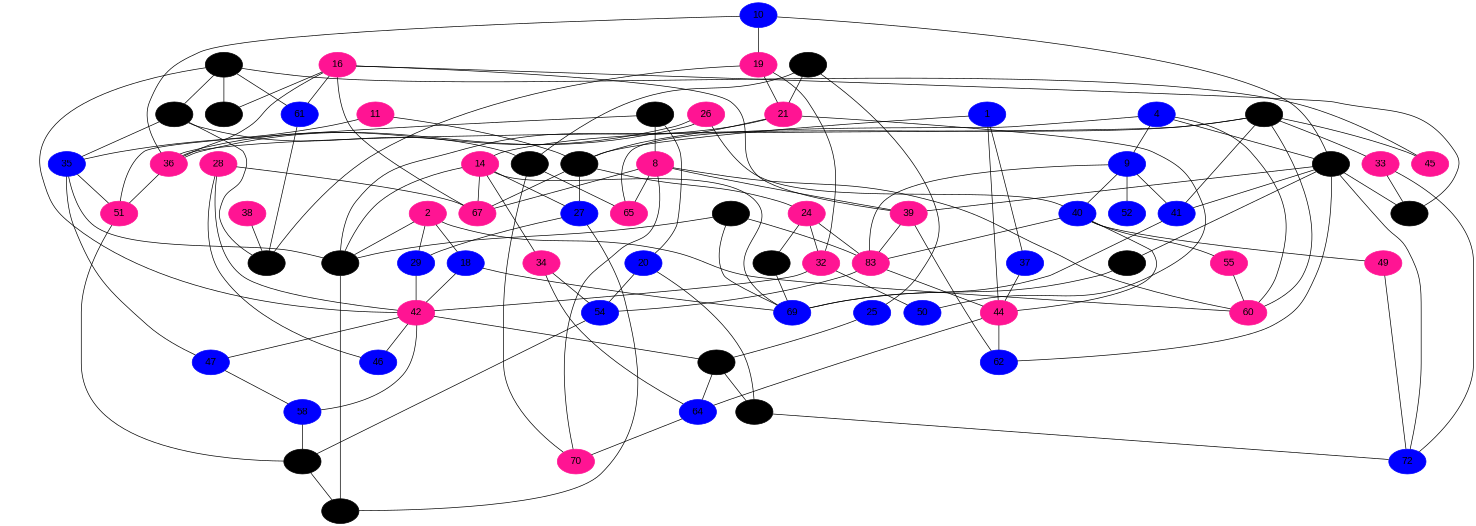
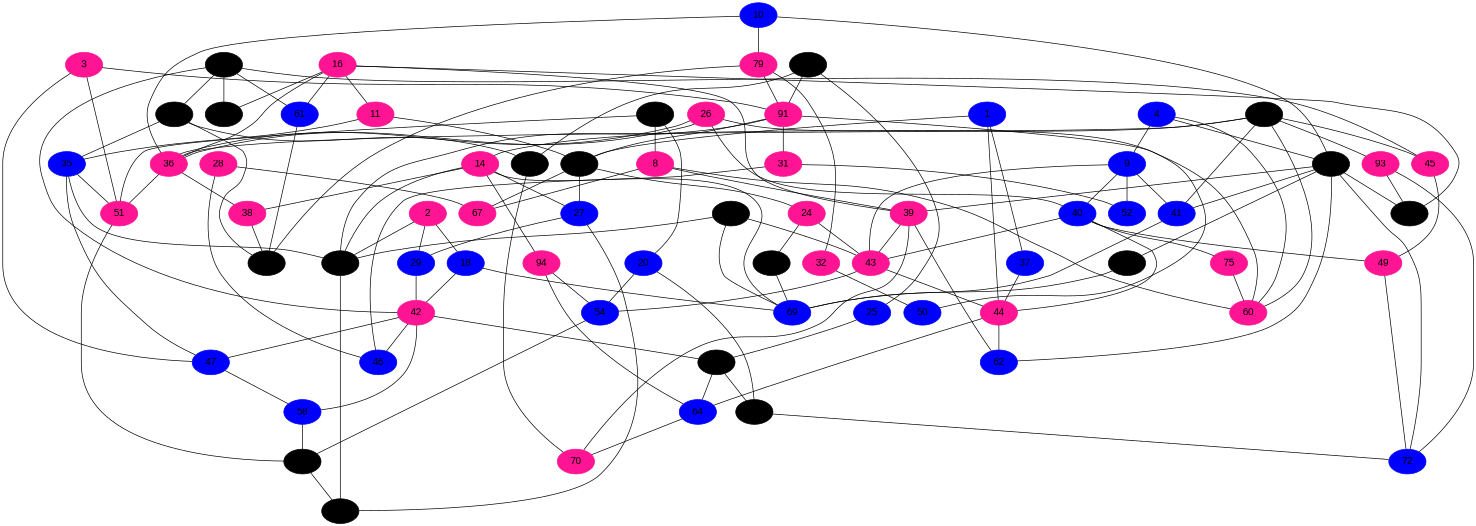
node "3": added
node "19": label "19" -> "79"
node "21": label "21" -> "91"
edge "16" -- "67": now "16" -- "11"
node "31": added
node "33": label "33" -> "93"
edge "36" -- "38": added
edge "14" -- "67": now "14" -- "38"
node "65": removed
edge "45" -- "49": added
edge "24" -- "32": removed
node "34": label "34" -> "94"
node "83": label "83" -> "43"
node "55": label "55" -> "75"
edge "8" -- "70": now "39" -- "70"
edge "2" -- "60": now "26" -- "60"
edge "28" -- "42": removed
edge "32" -- "42": removed
